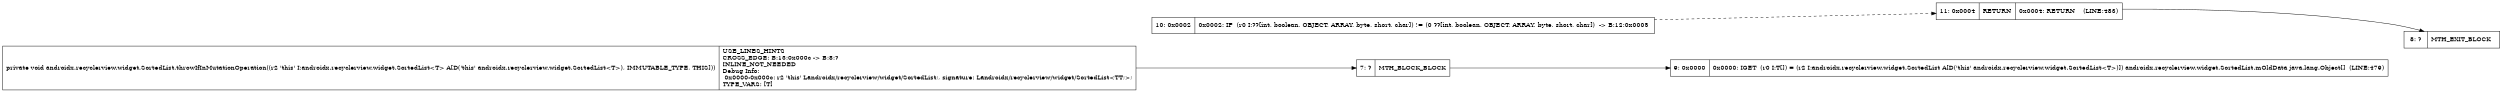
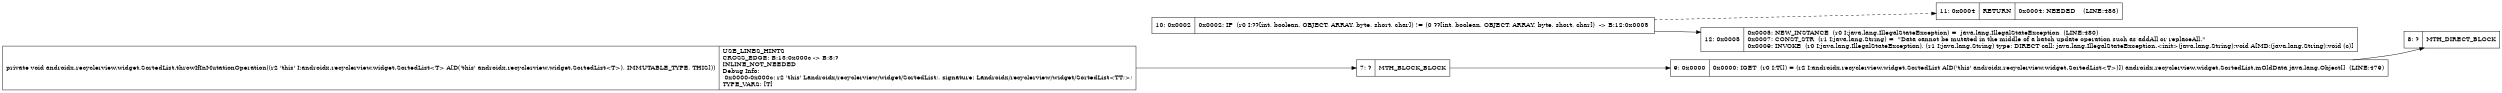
node "11: 0x0004": text "0x0004: RETURN    (LINE:483)" -> "0x0004: NEEDED    (LINE:483)"
edge "11: 0x0004" -> "8: ?": now "9: 0x0000" -> "8: ?"
node "8: ?": text "MTH_EXIT_BLOCK" -> "MTH_DIRECT_BLOCK"
node "12: 0x0005": added
